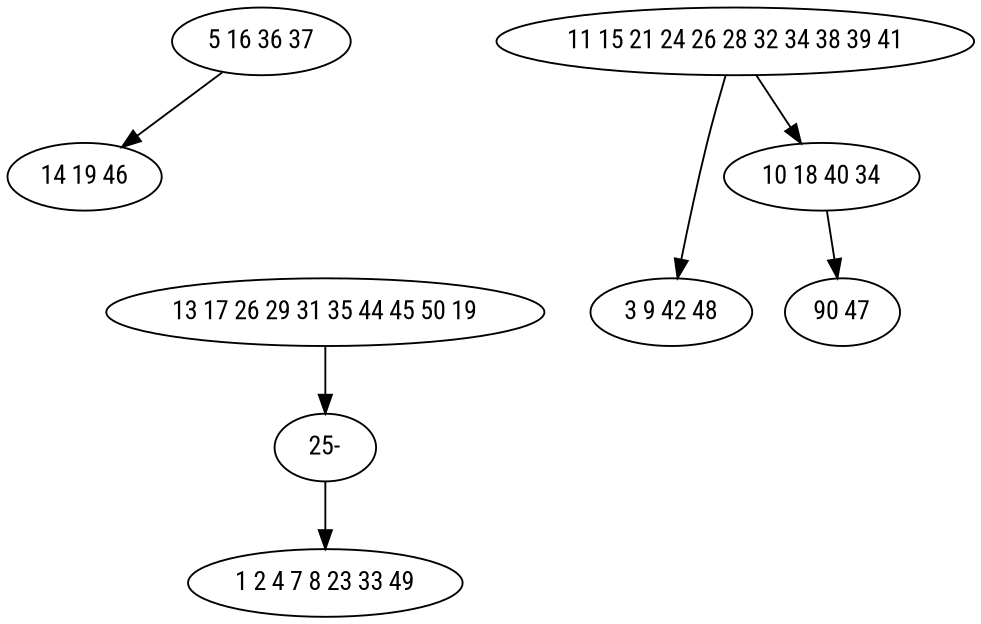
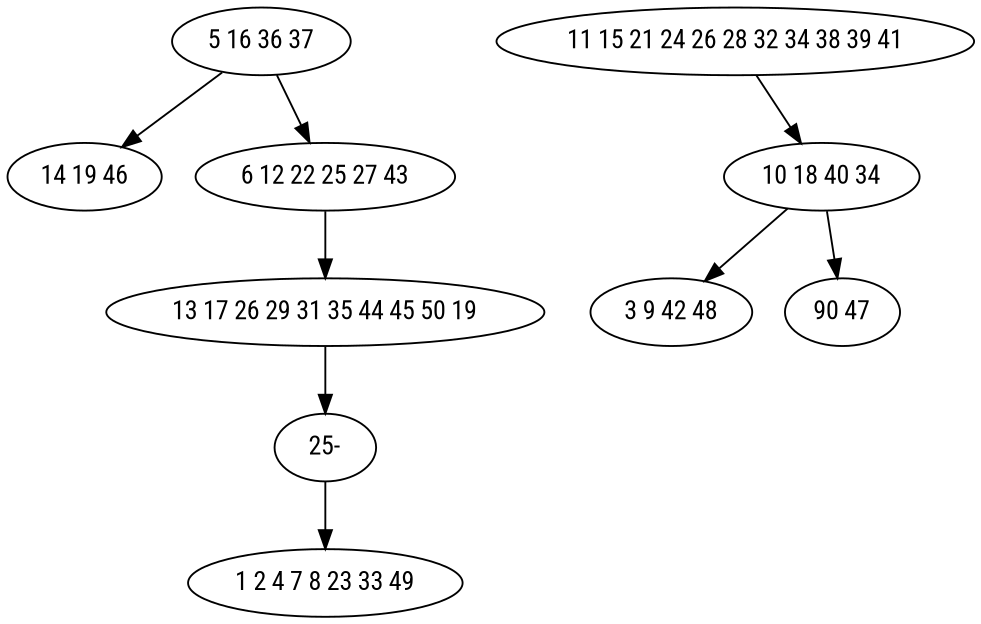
edge "11 15 21 24 26 28 32 34 38 39 41" -> "3 9 42 48": now "10 18 40 34" -> "3 9 42 48"
node "6 12 22 25 27 43": added
